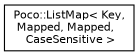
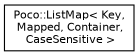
node "Poco::ListMap< Key, Mapped, Mapped, CaseSensitive >": label "Poco::ListMap< Key, Mapped, Mapped, CaseSensitive >" -> "Poco::ListMap< Key, Mapped, Container, CaseSensitive >"
